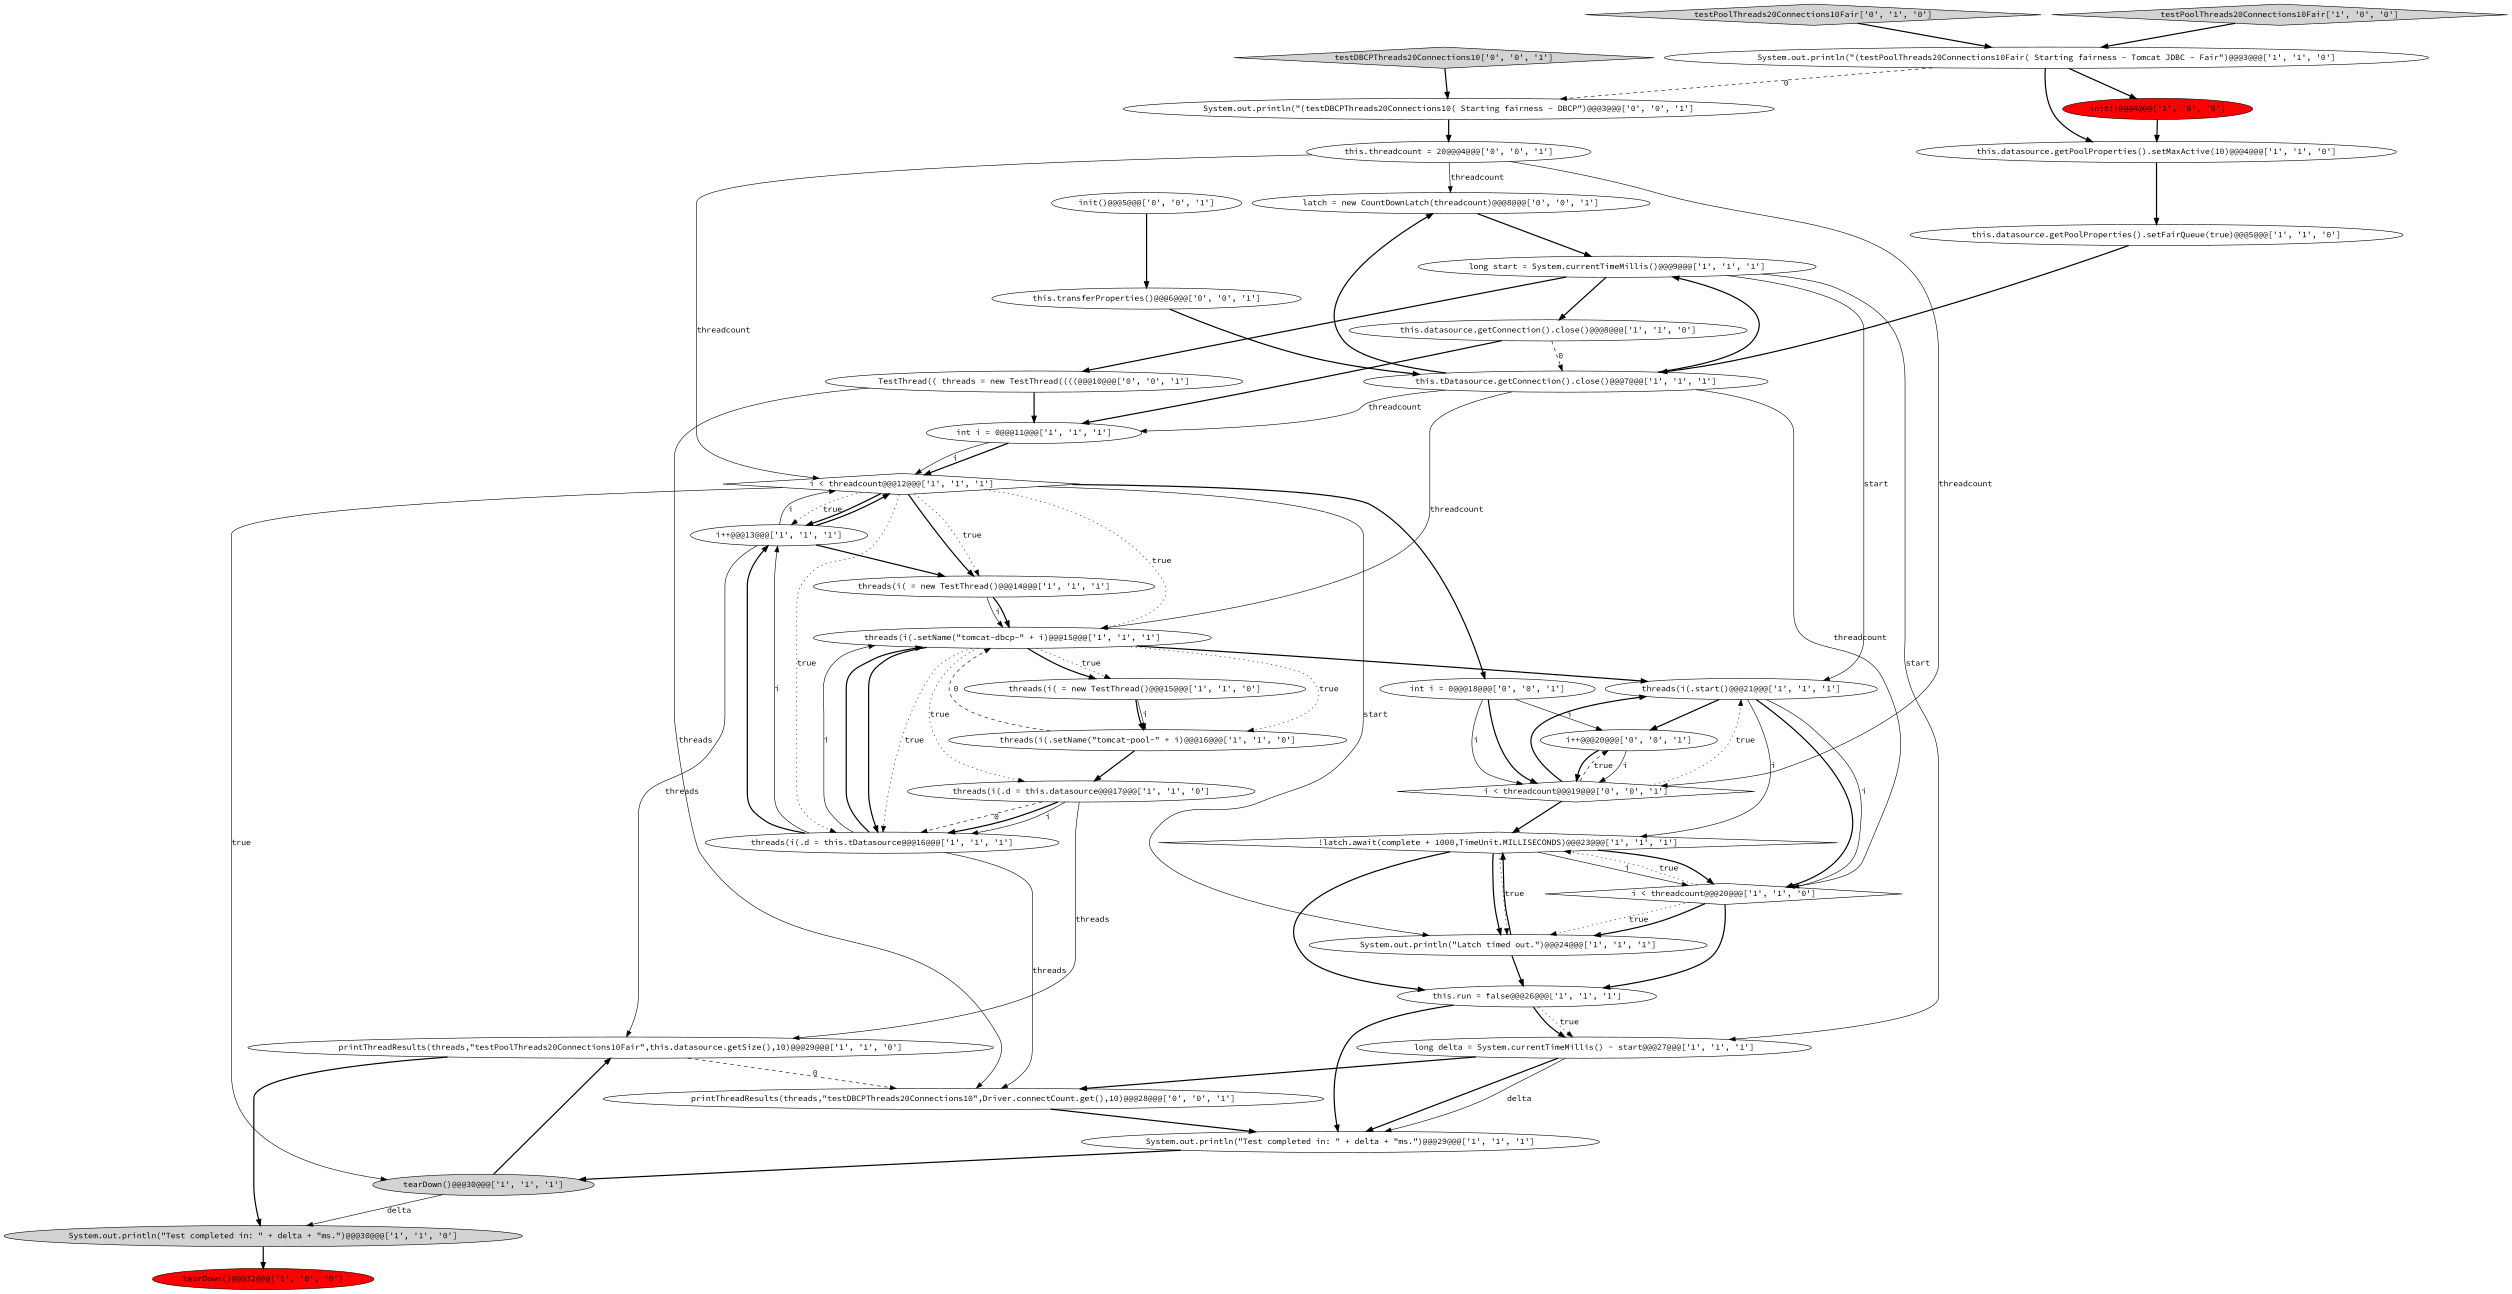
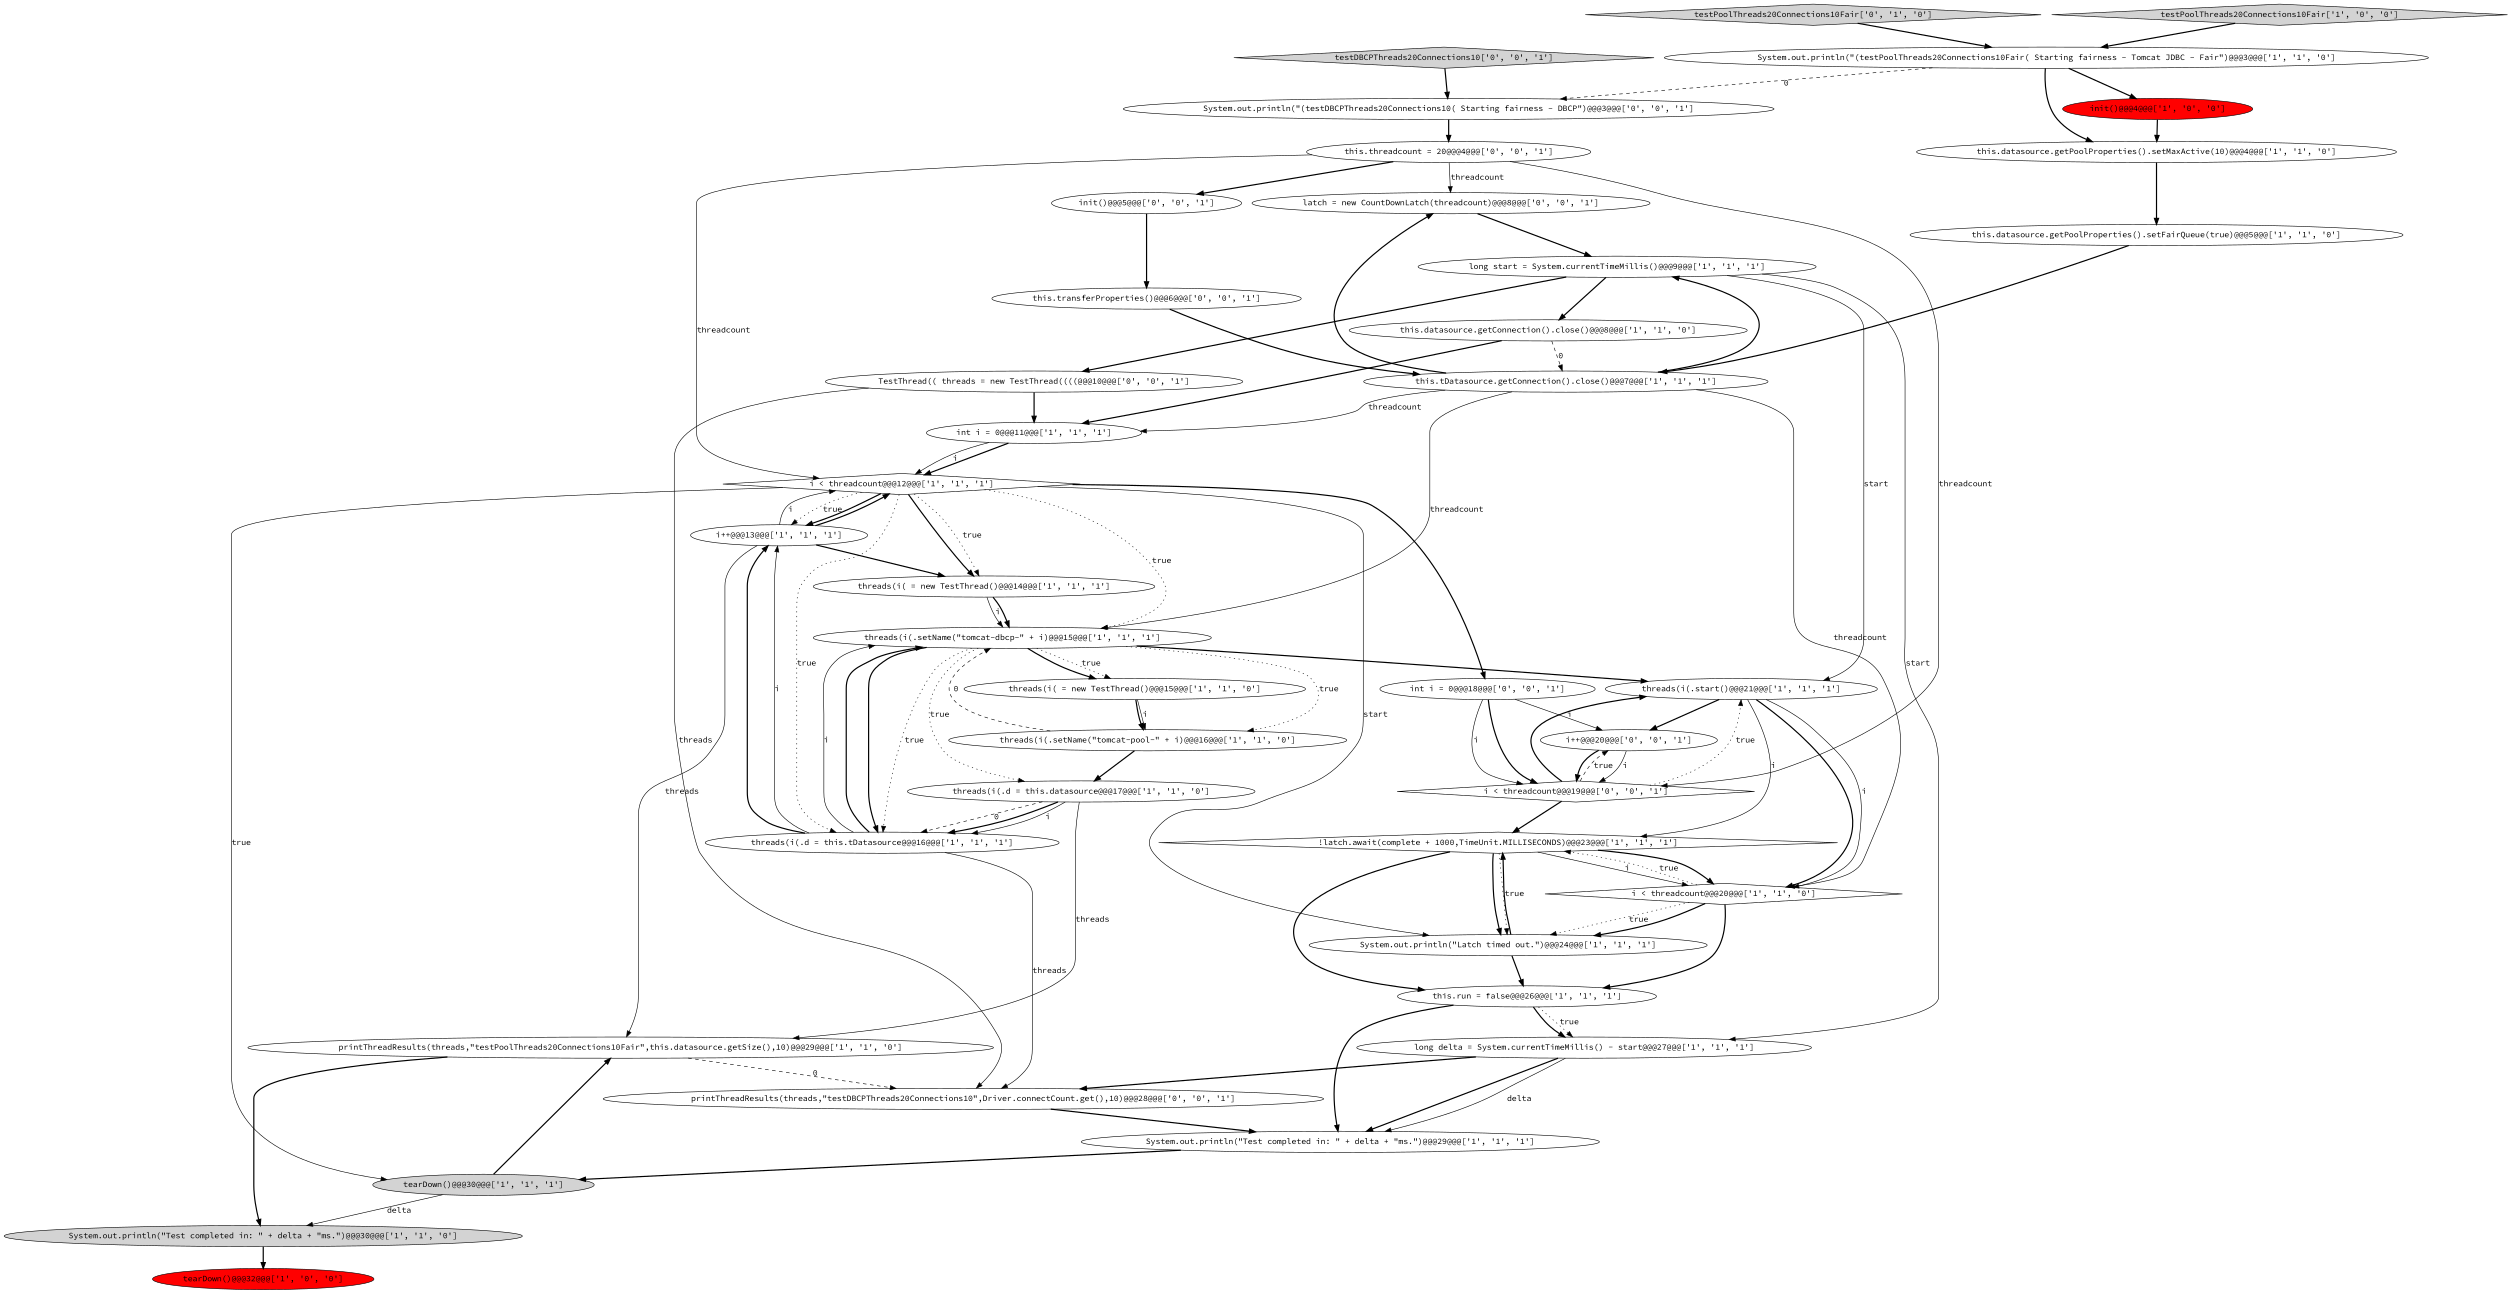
edge "this.threadcount = 20@@@4@@@['0', '0', '1']" -> "init()@@@5@@@['0', '0', '1']": added
